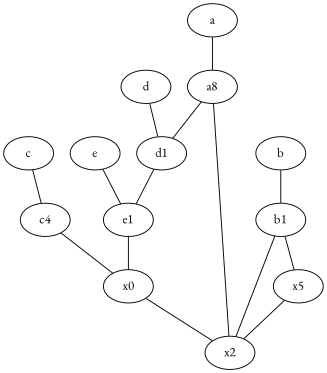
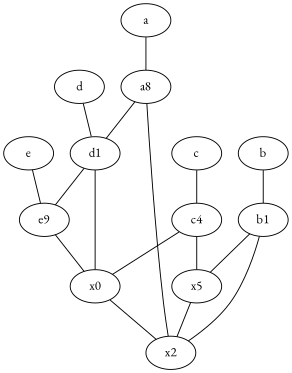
edge "d1" -- "x0": added
node "e1": label "e1" -> "e9"
edge "c4" -- "x5": added
